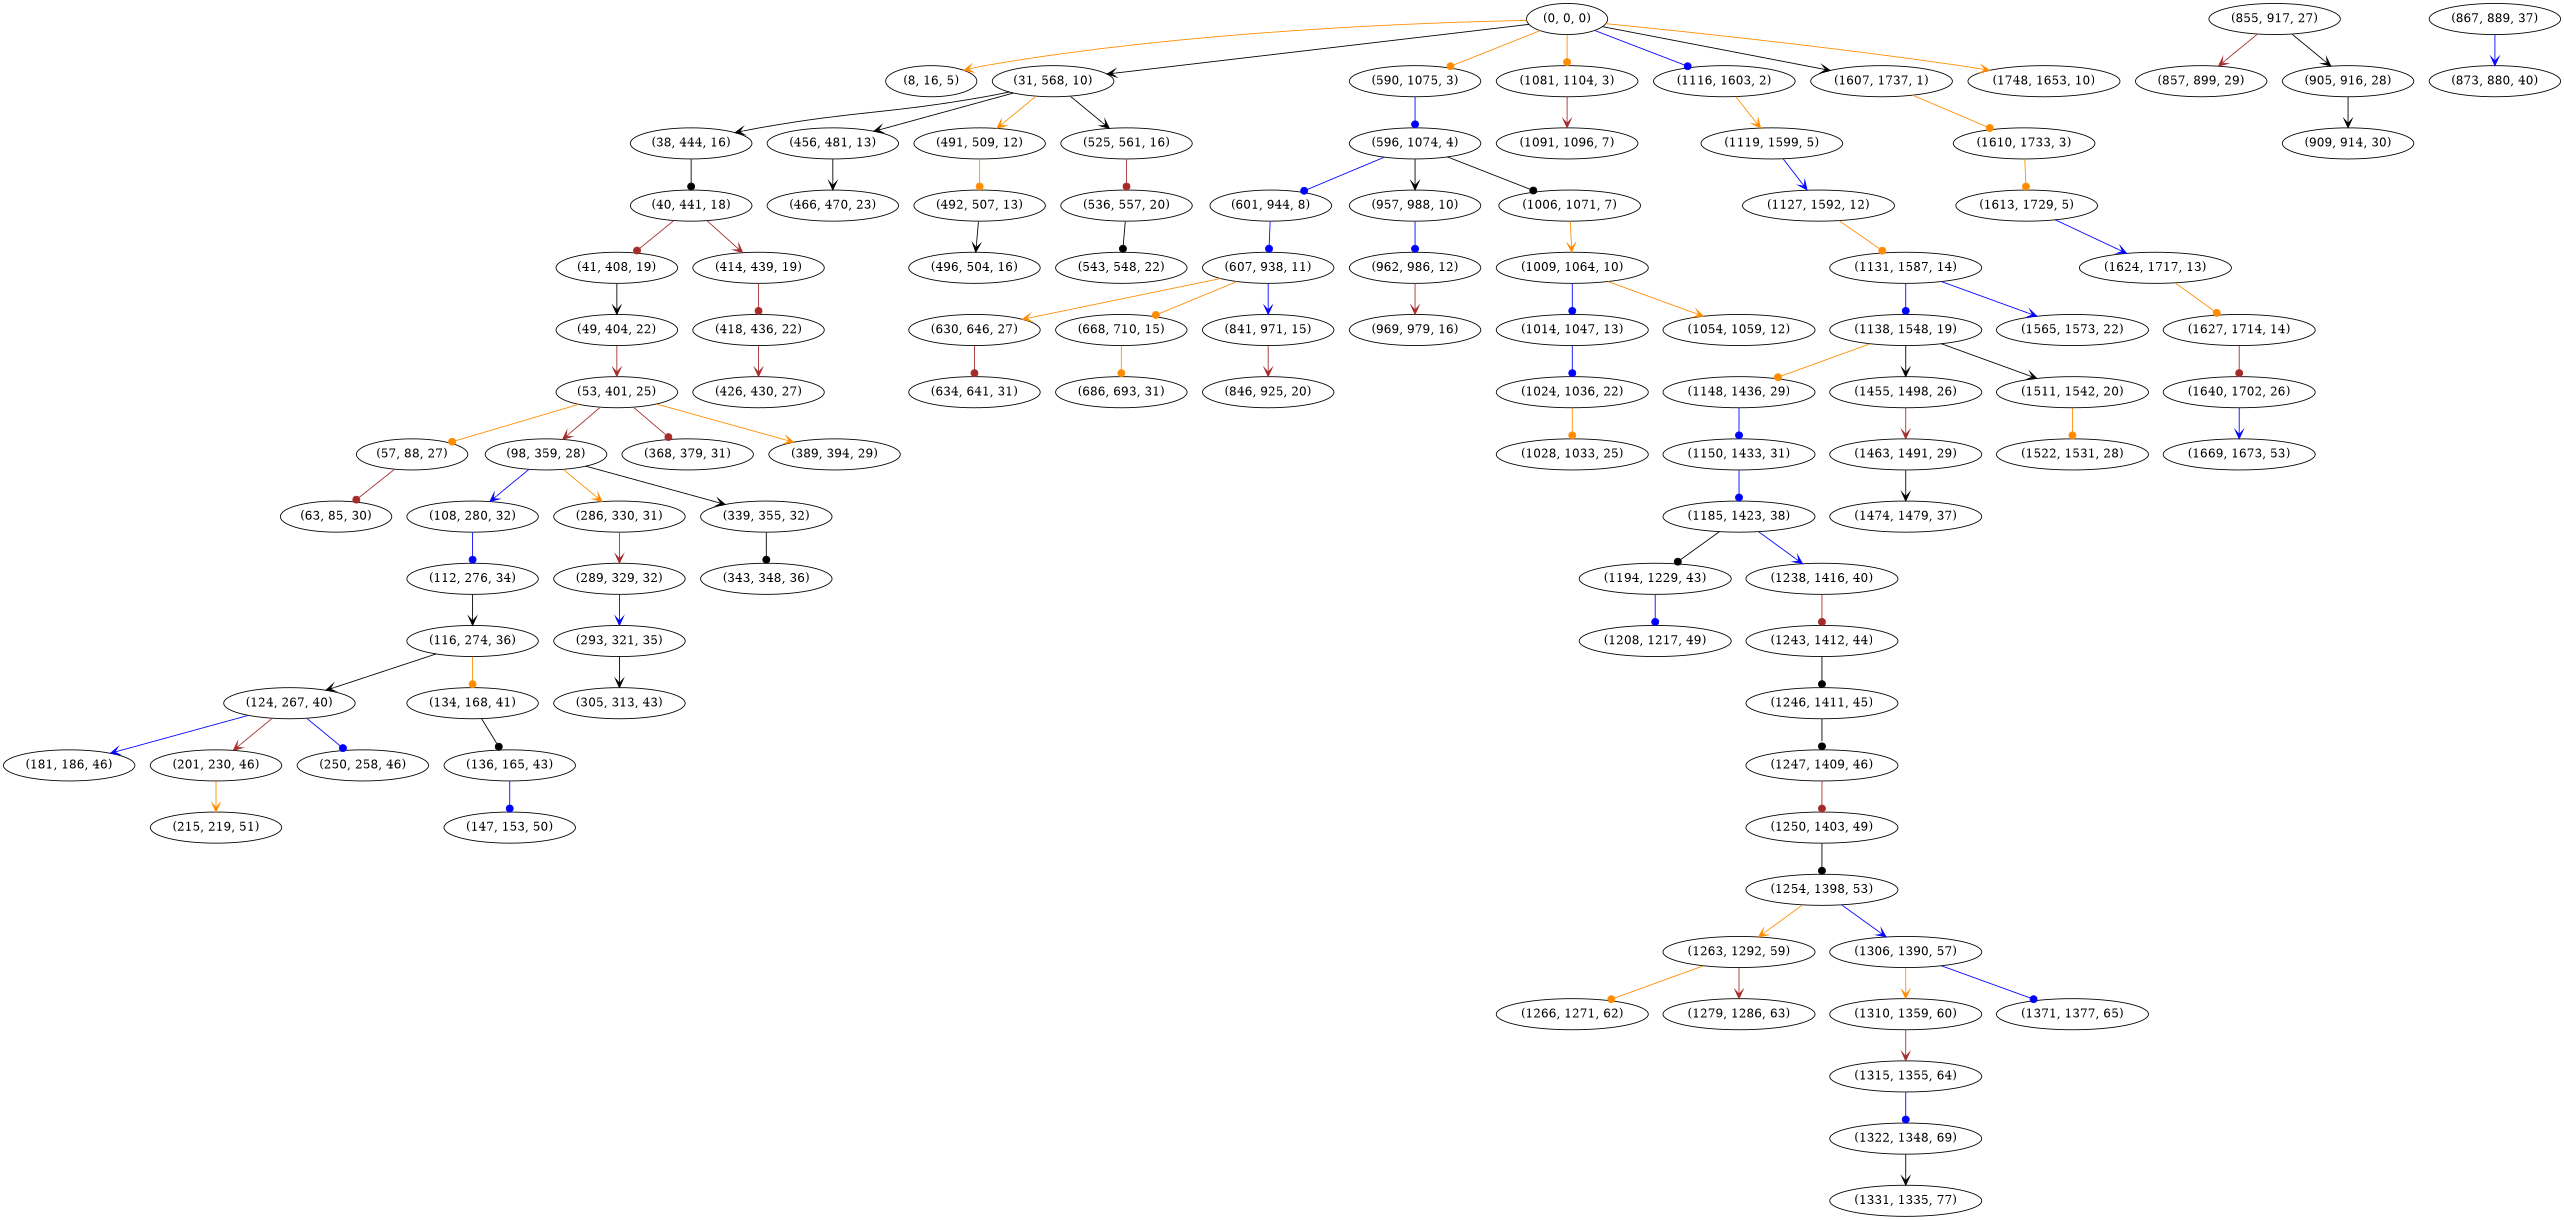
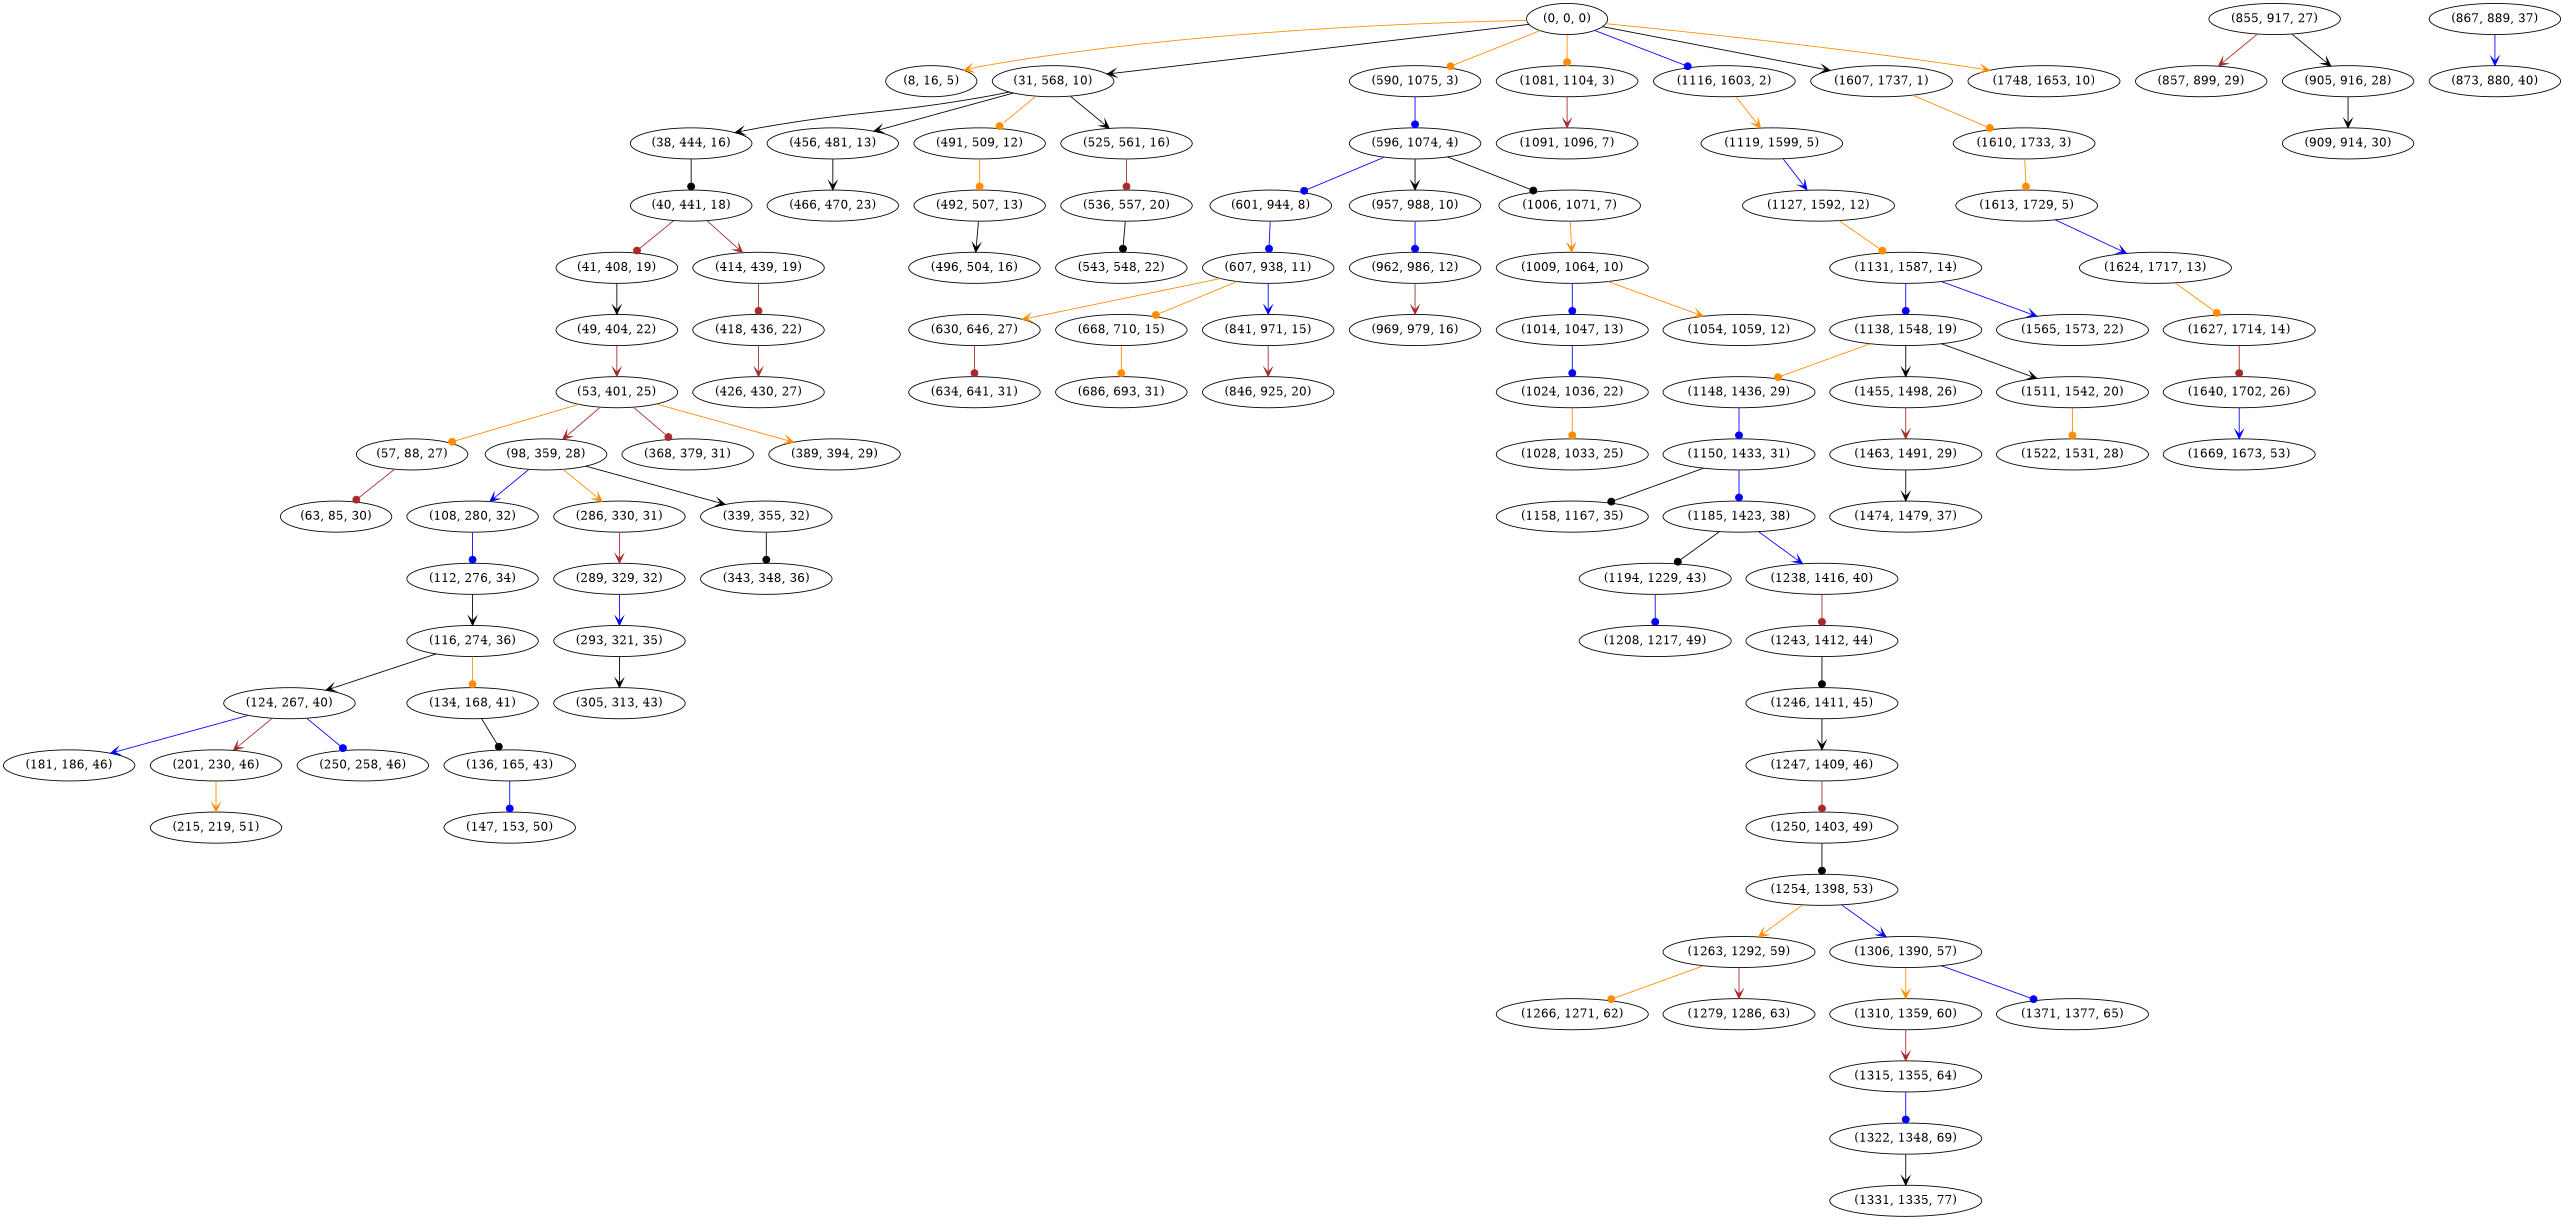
edge "(31, 568, 10)" -> "(491, 509, 12)": arrowhead vee -> dot
node "(1158, 1167, 35)": added
edge "(1246, 1411, 45)" -> "(1247, 1409, 46)": arrowhead dot -> vee
